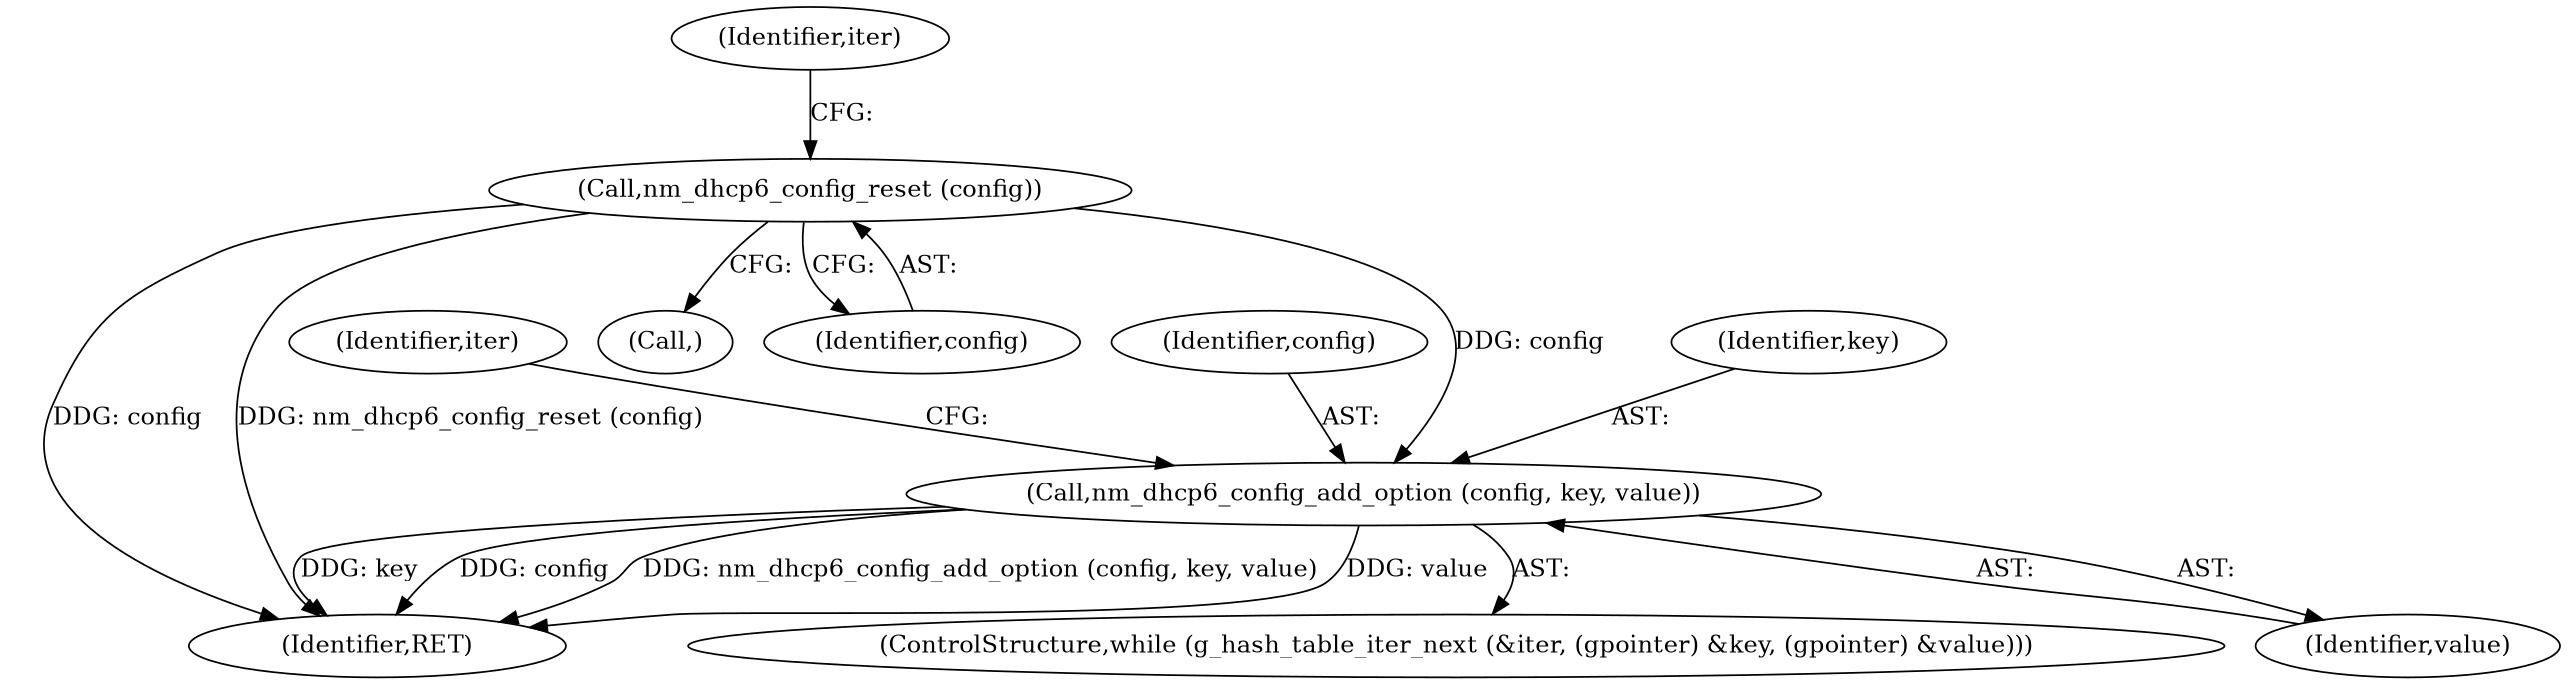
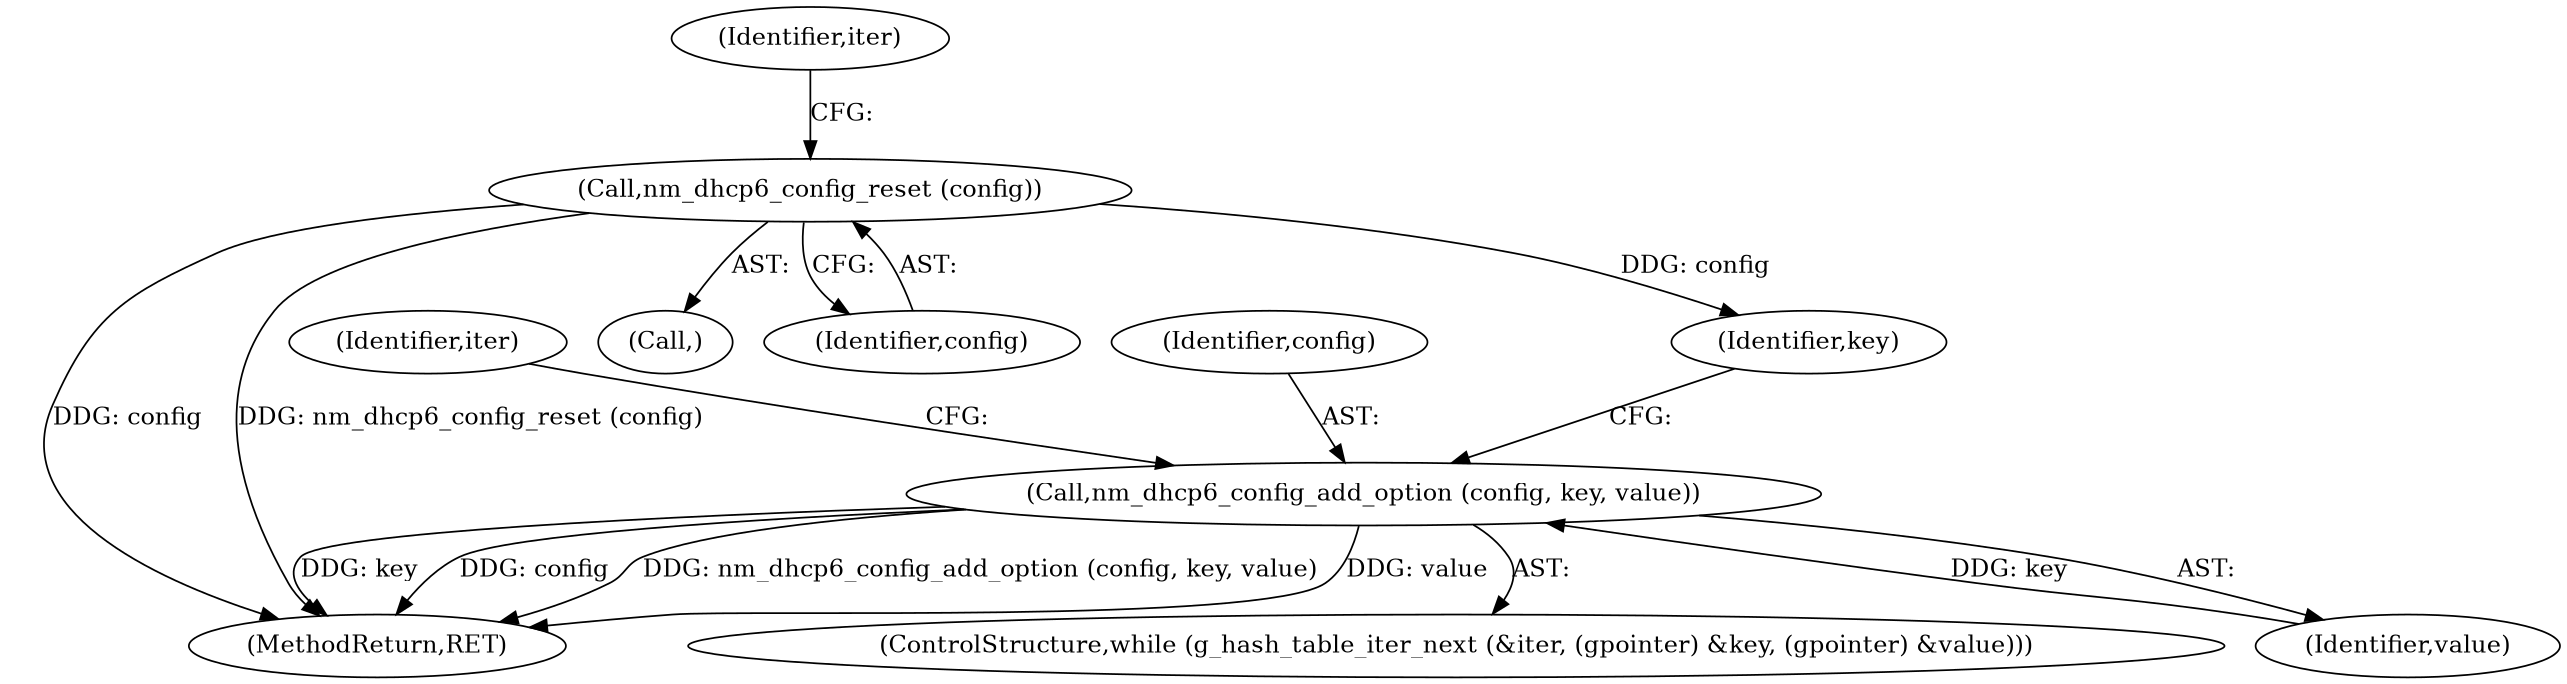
edge "(Call,nm_dhcp6_config_reset (config))" -> "(Call,nm_dhcp6_config_add_option (config, key, value))": now "(Call,nm_dhcp6_config_reset (config))" -> "(Identifier,key)"
edge "(Call,nm_dhcp6_config_reset (config))" -> "(Call,)": label "CFG: " -> "AST: "
edge "(Identifier,key)" -> "(Call,nm_dhcp6_config_add_option (config, key, value))": label "AST: " -> "CFG: "
edge "(Identifier,value)" -> "(Call,nm_dhcp6_config_add_option (config, key, value))": label "AST: " -> "DDG: key"
node "(Identifier,RET)": label "(Identifier,RET)" -> "(MethodReturn,RET)"
